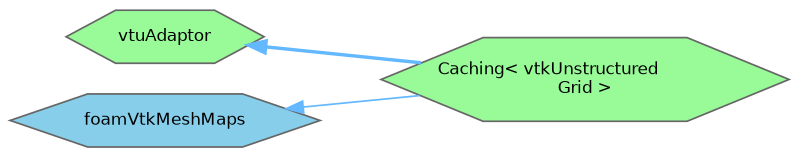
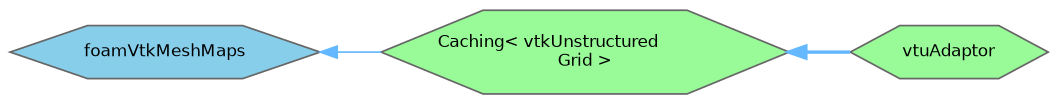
edge "Caching< vtkUnstructured Grid >" -> "vtuAdaptor": reversed
